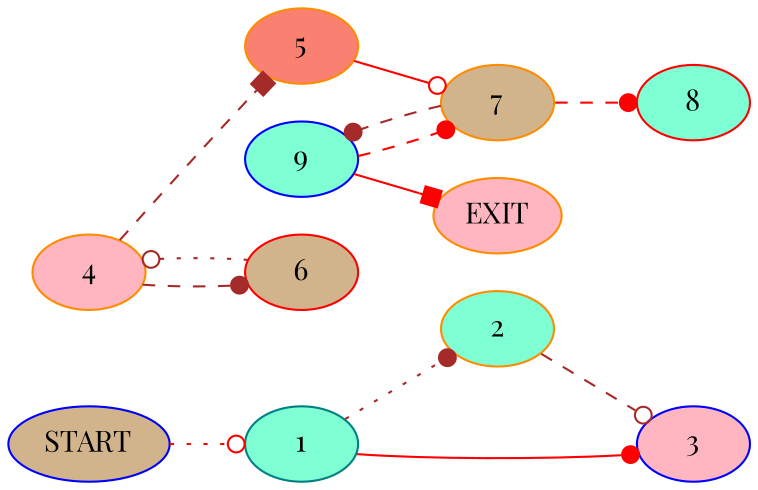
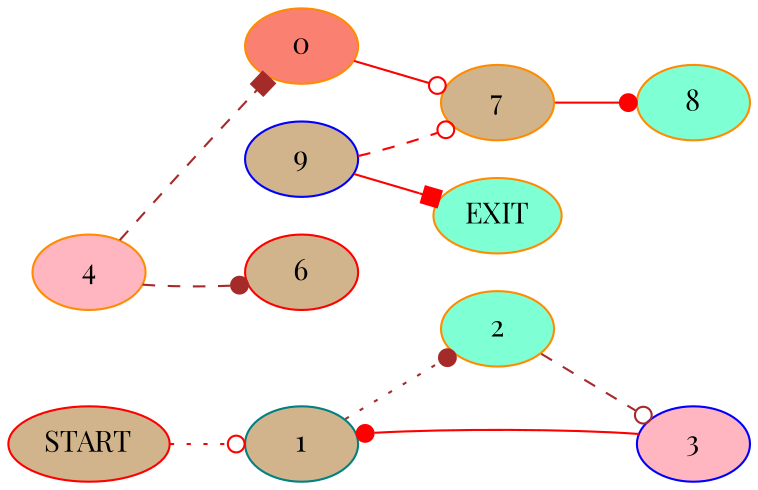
node "5": label "5" -> "0"
edge "7" -> "8": style dashed -> solid
node "8": color red -> darkorange
edge "7" -> "9": removed
edge "9" -> "7": arrowhead dot -> odot
node "9": fillcolor aquamarine -> tan
node "EXIT": fillcolor lightpink -> aquamarine
edge "6" -> "4": removed
node "START": color blue -> red
node "1": fillcolor aquamarine -> tan
edge "1" -> "3": reversed
